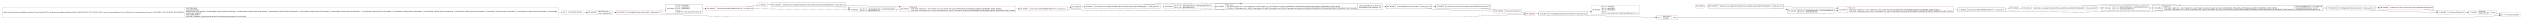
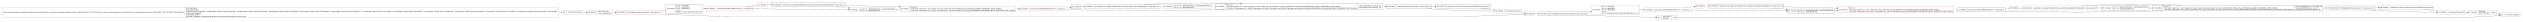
node "57: 0x008d": added
